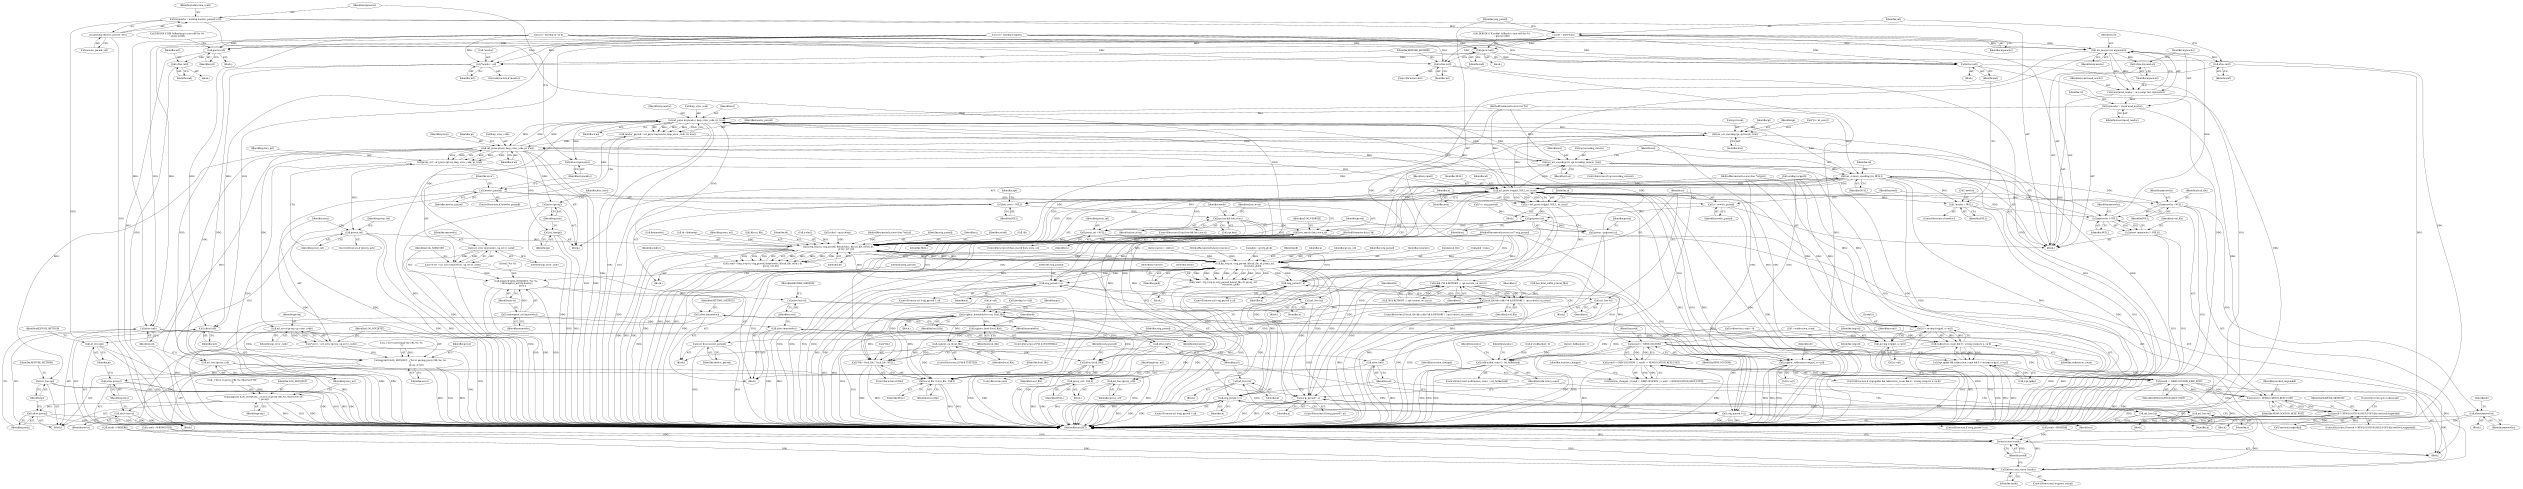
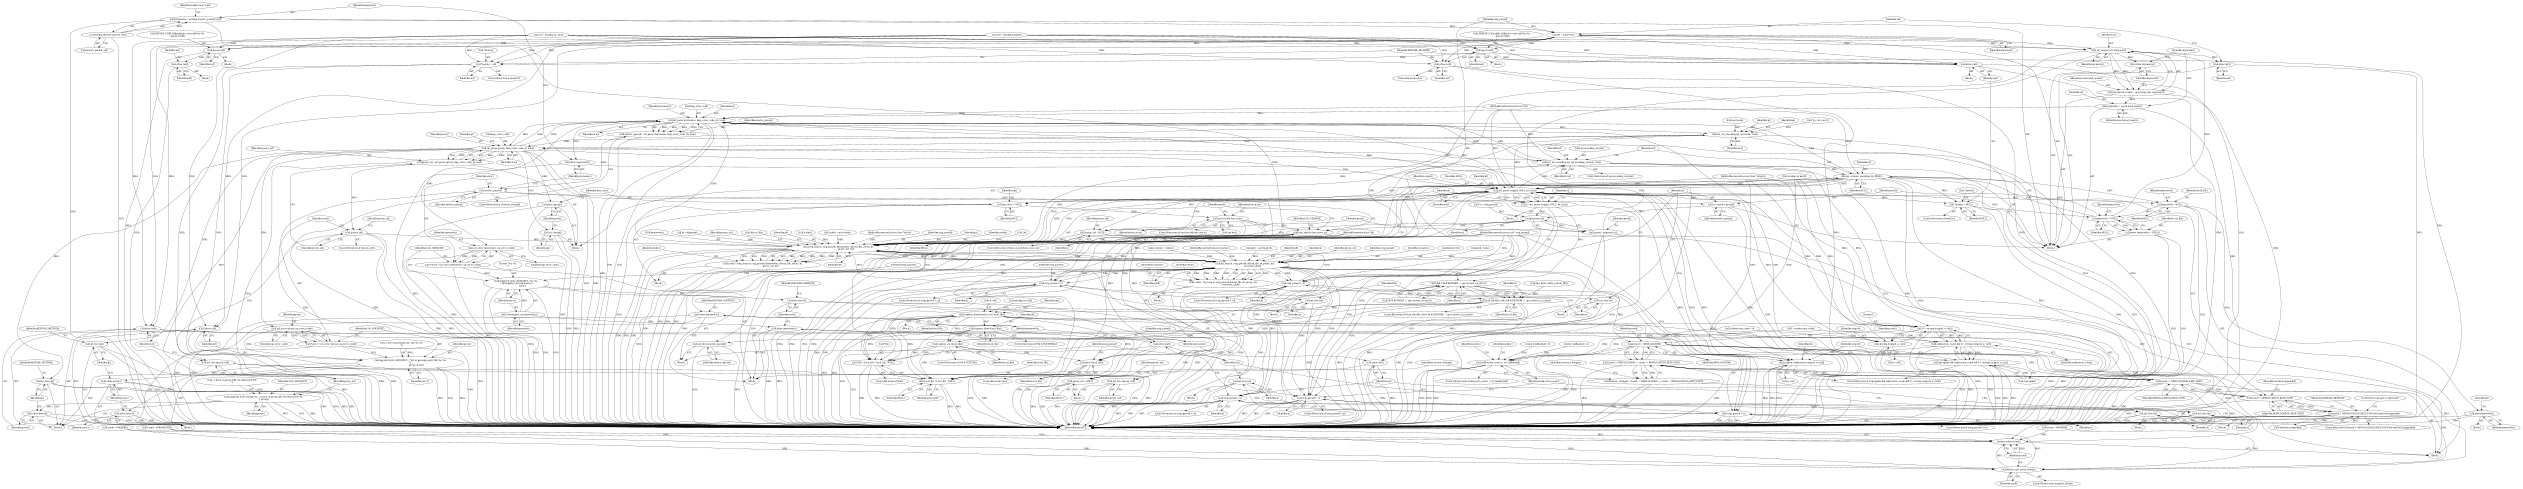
edge "(Call,inform_exit_status (result))" -> "(Return,return result;)": added, label "DDG:"
